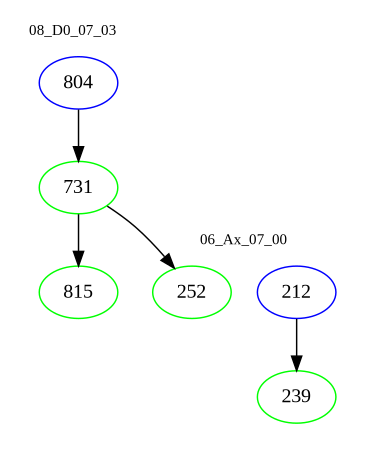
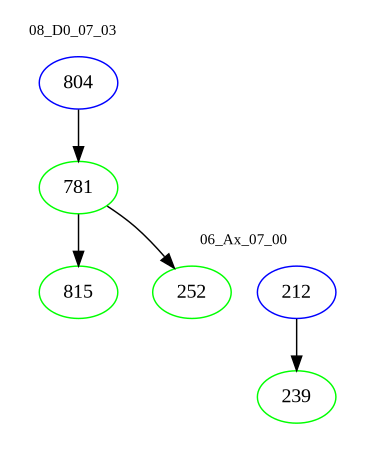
node "731": label "731" -> "781"
